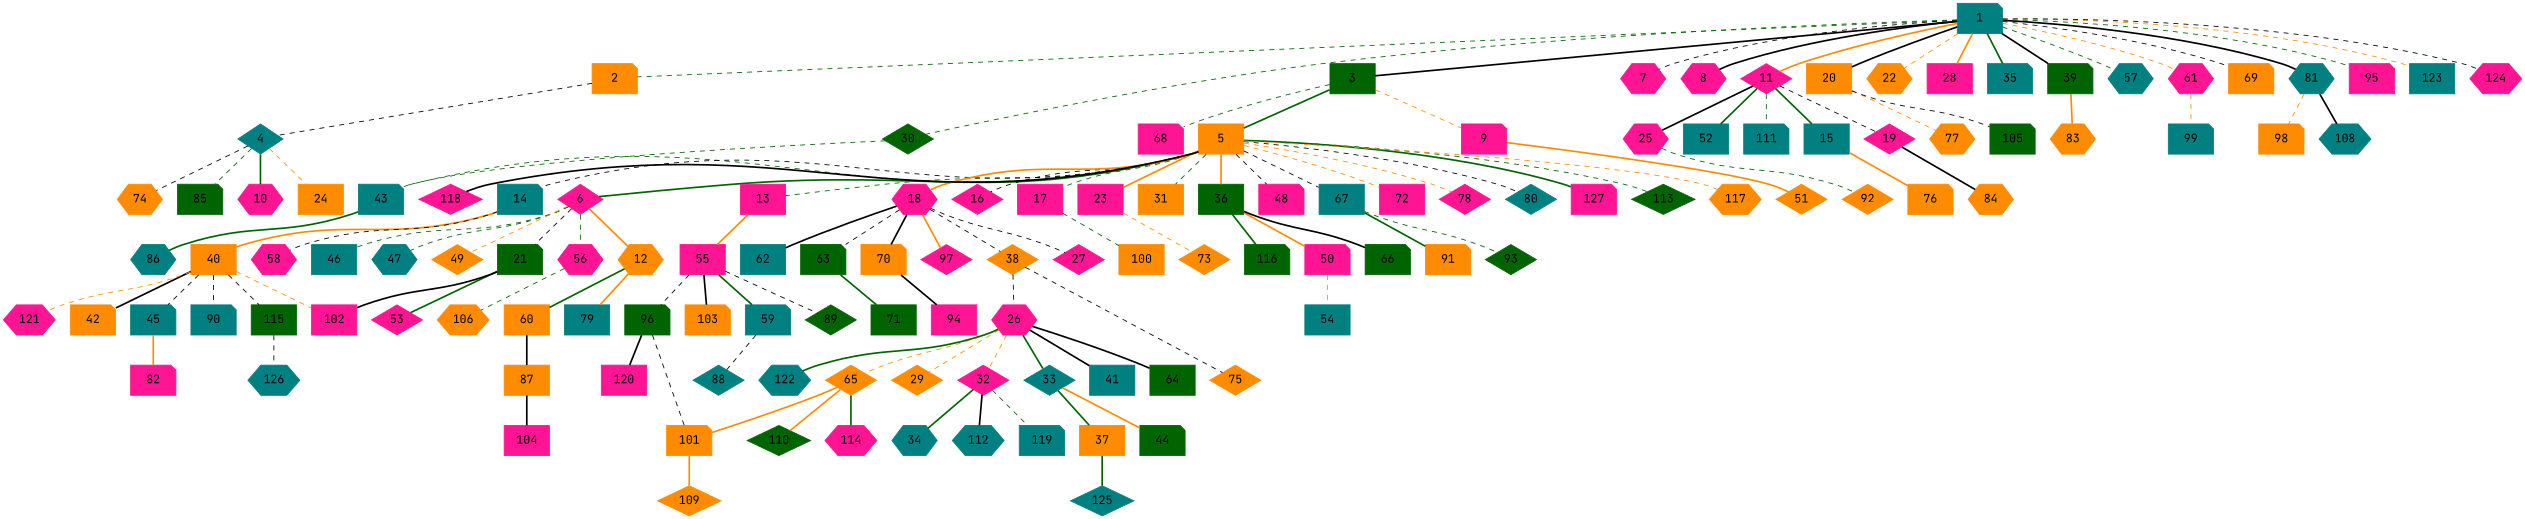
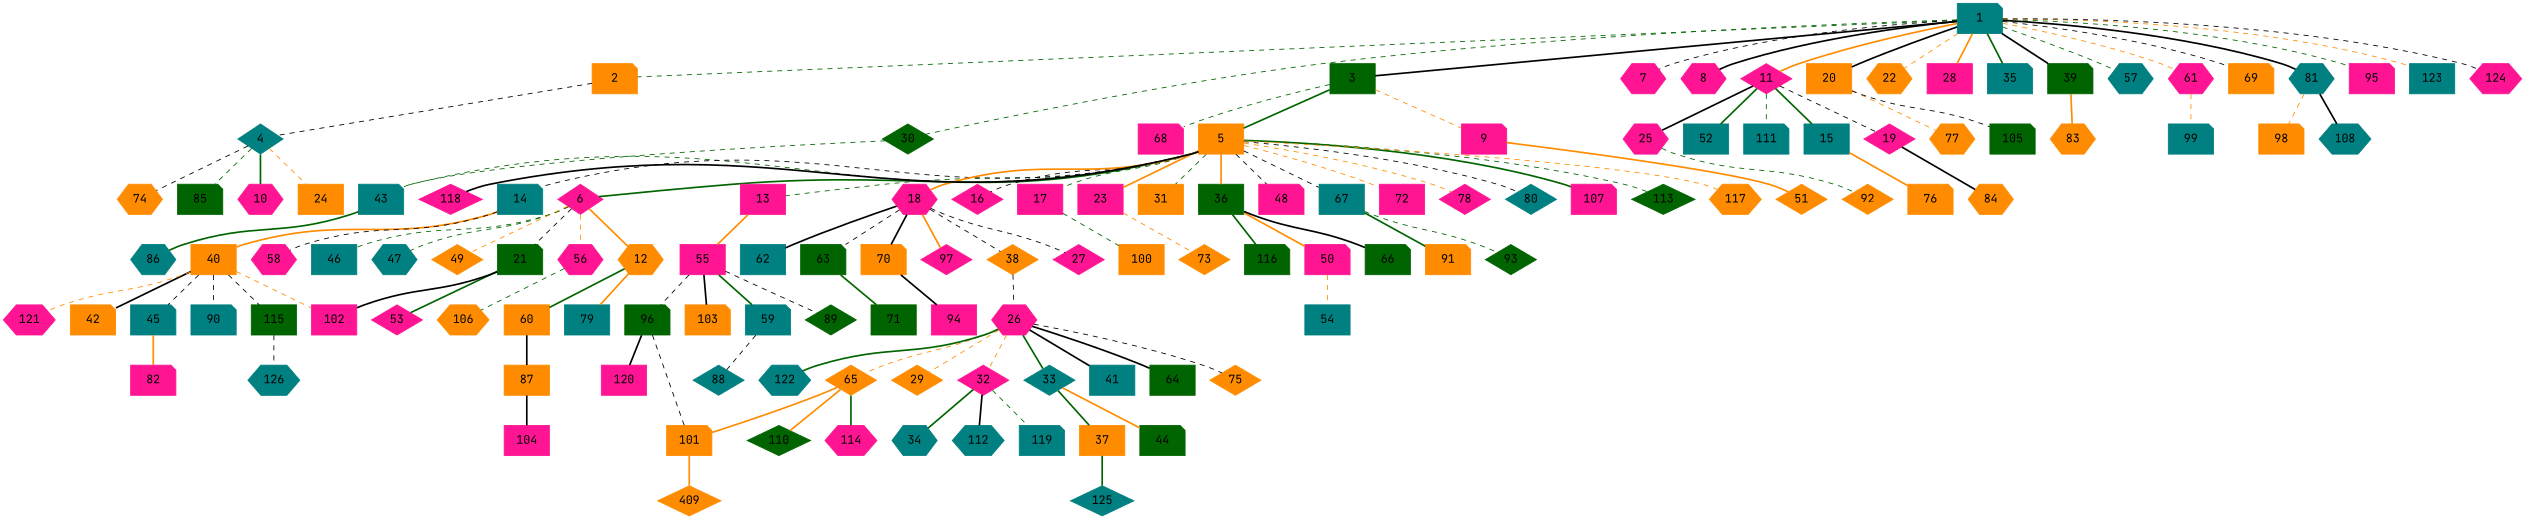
node "127": label "127" -> "107"
edge "6" -- "56": color darkgreen -> darkorange
edge "38" -- "75": now "26" -- "75"
node "109": label "109" -> "409"
